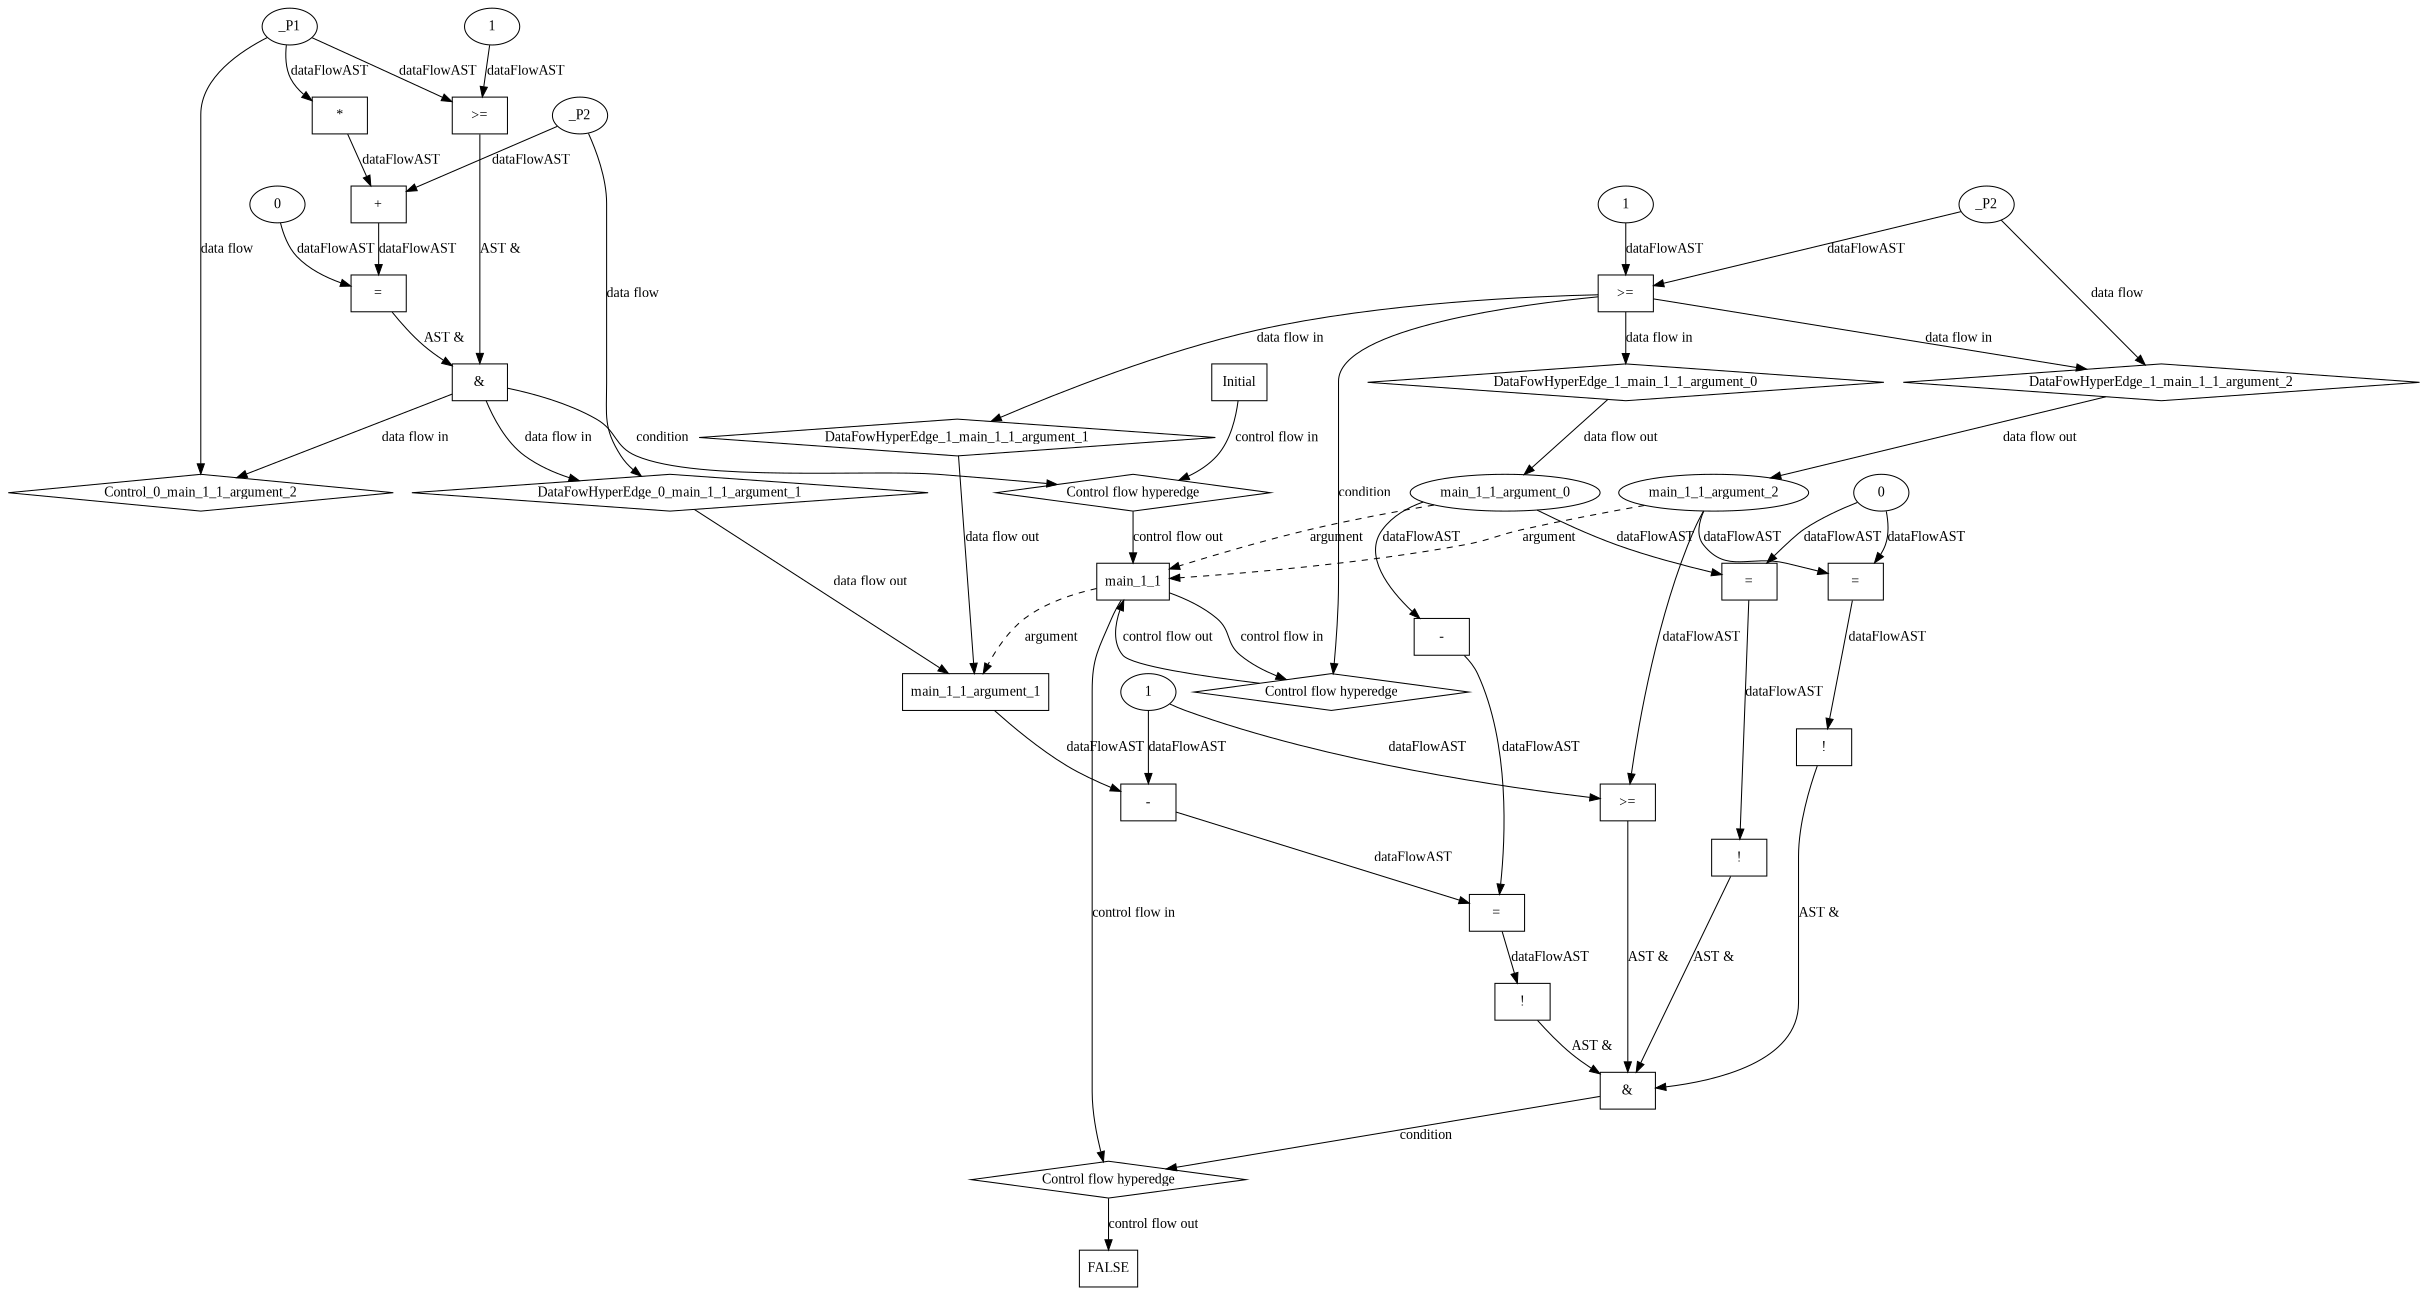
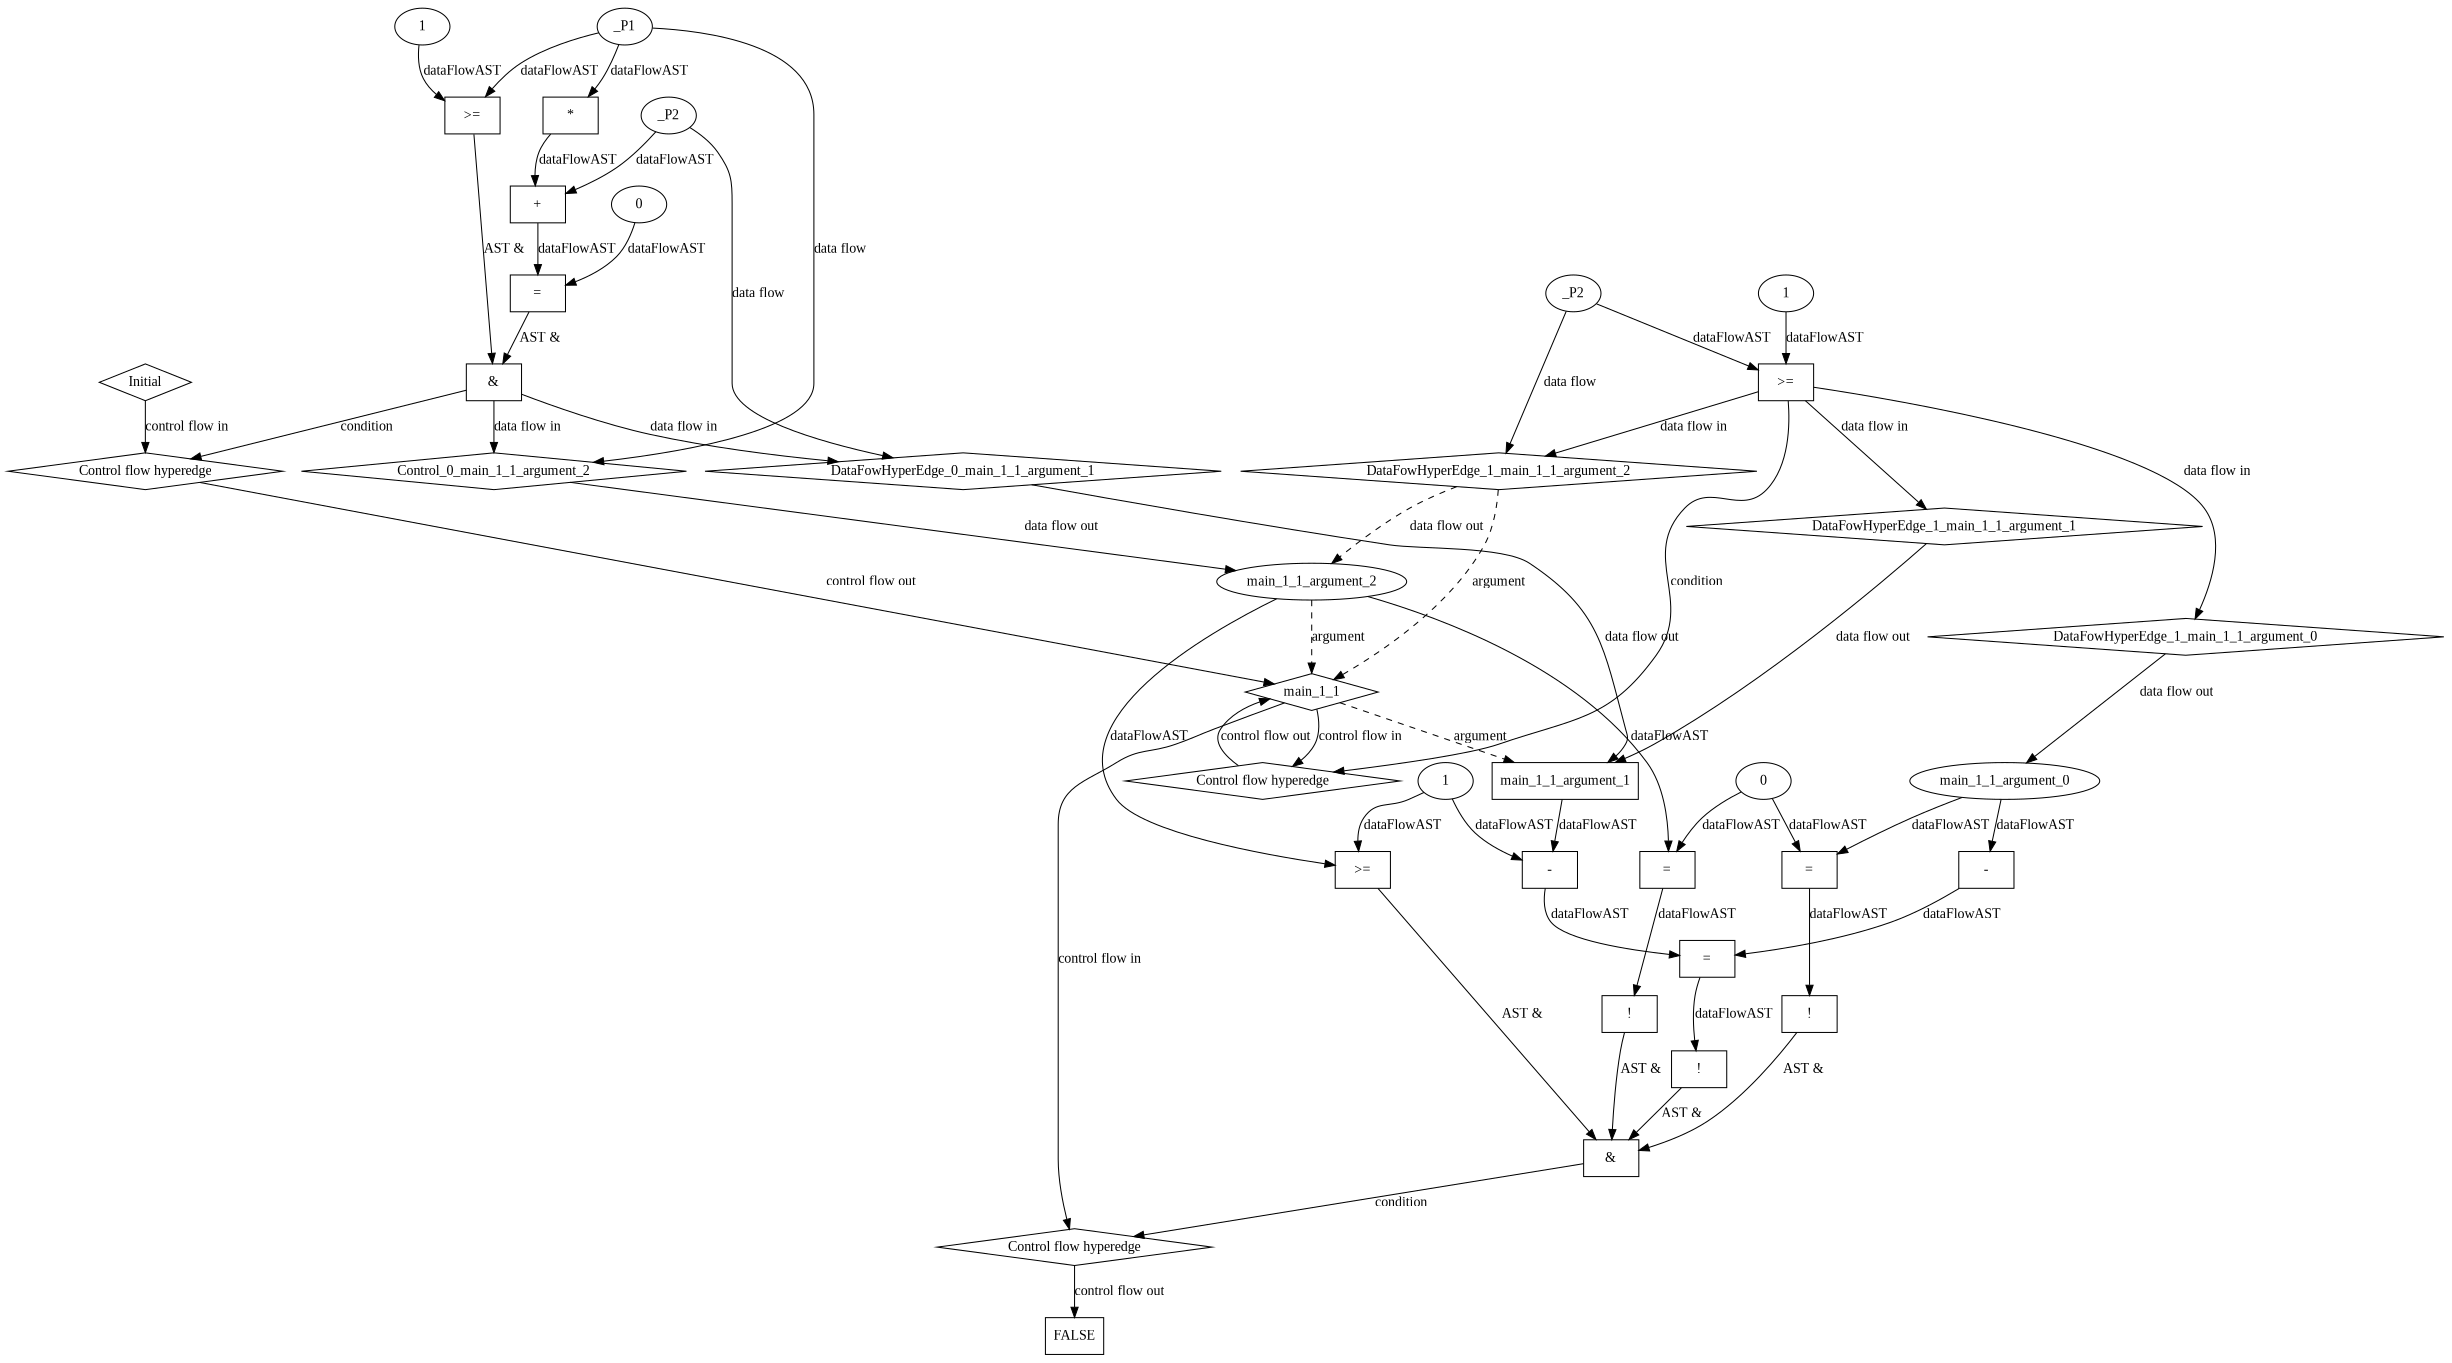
node "Initial": shape box -> diamond
edge "DataFowHyperEdge_1_main_1_1_argument_2" -> "main_1_1_argument_2": style solid -> dashed
edge "Control_0_main_1_1_argument_2" -> "main_1_1_argument_2": added, label "data flow out"
edge "main_1_1_argument_0" -> "main_1_1": now "DataFowHyperEdge_1_main_1_1_argument_2" -> "main_1_1"
node "main_1_1": shape box -> diamond
